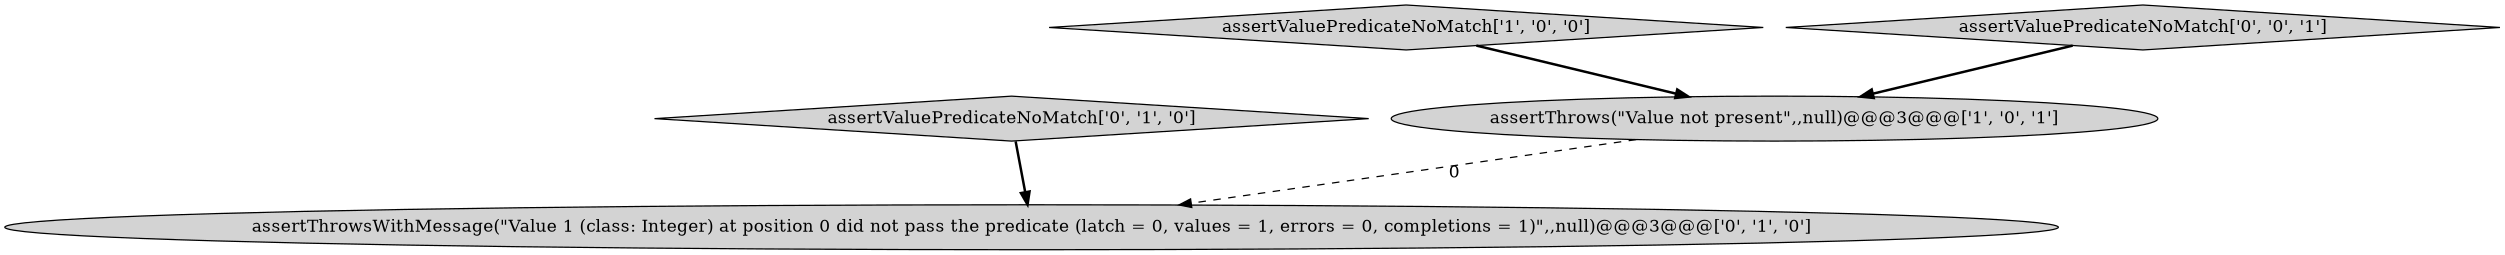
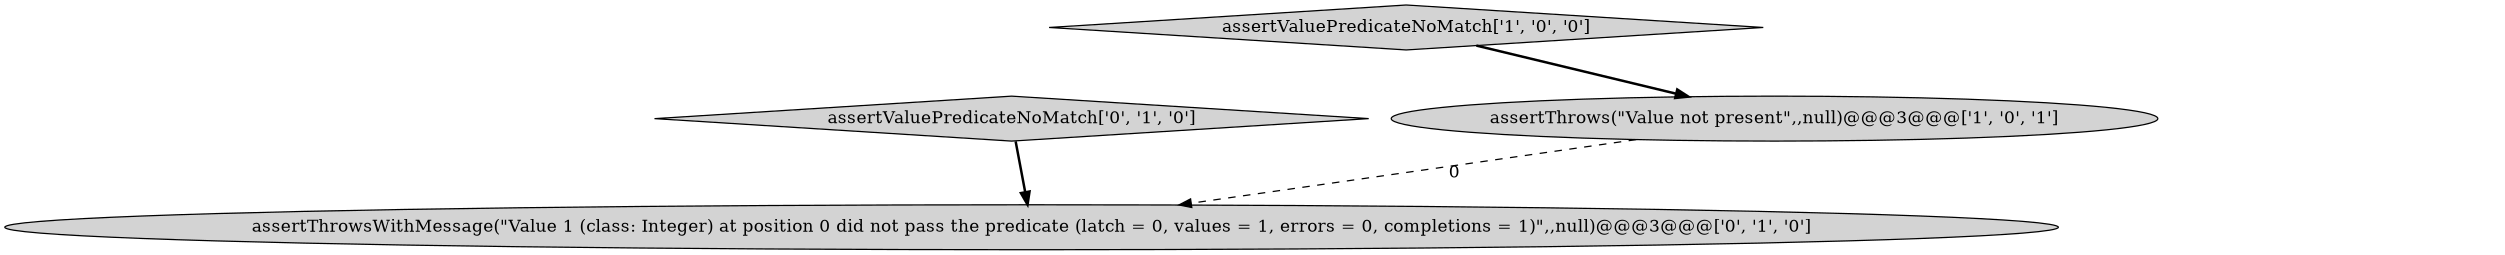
node "assertValuePredicateNoMatch['0', '0', '1']": removed
